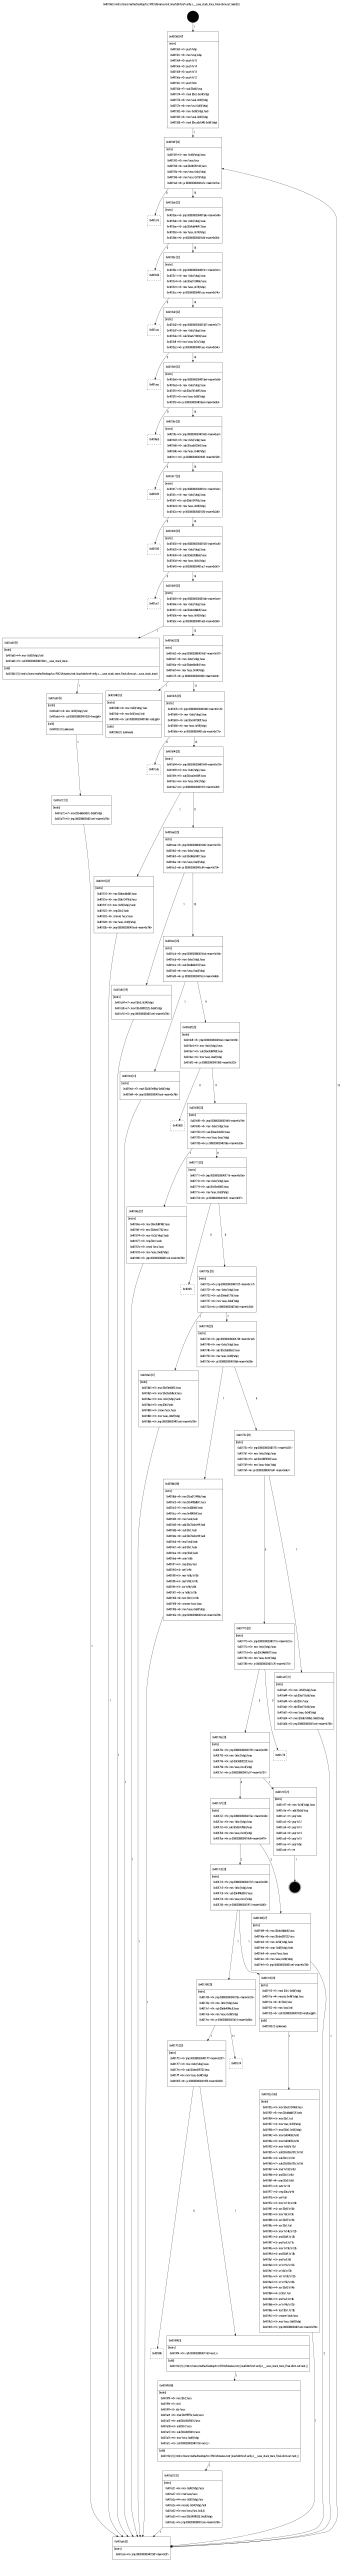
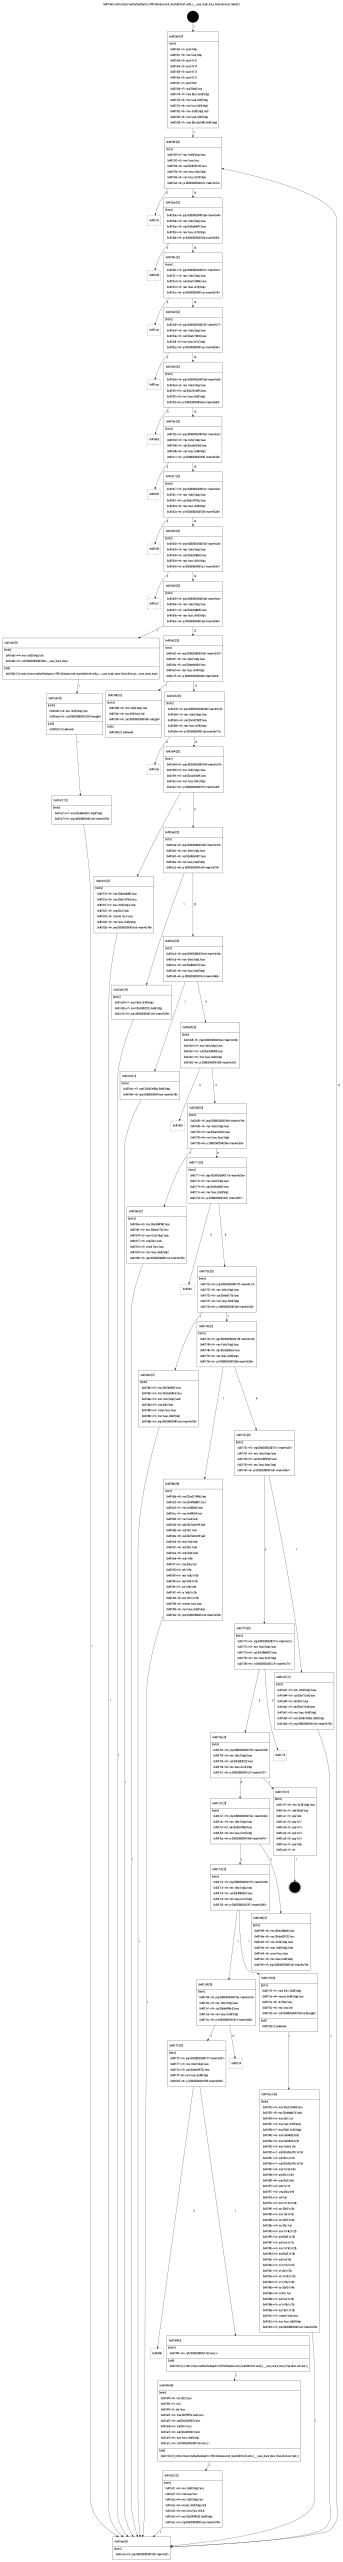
edge "0x4019d9 [27]" -> "0x401ce6 [5]": removed, label "2"
